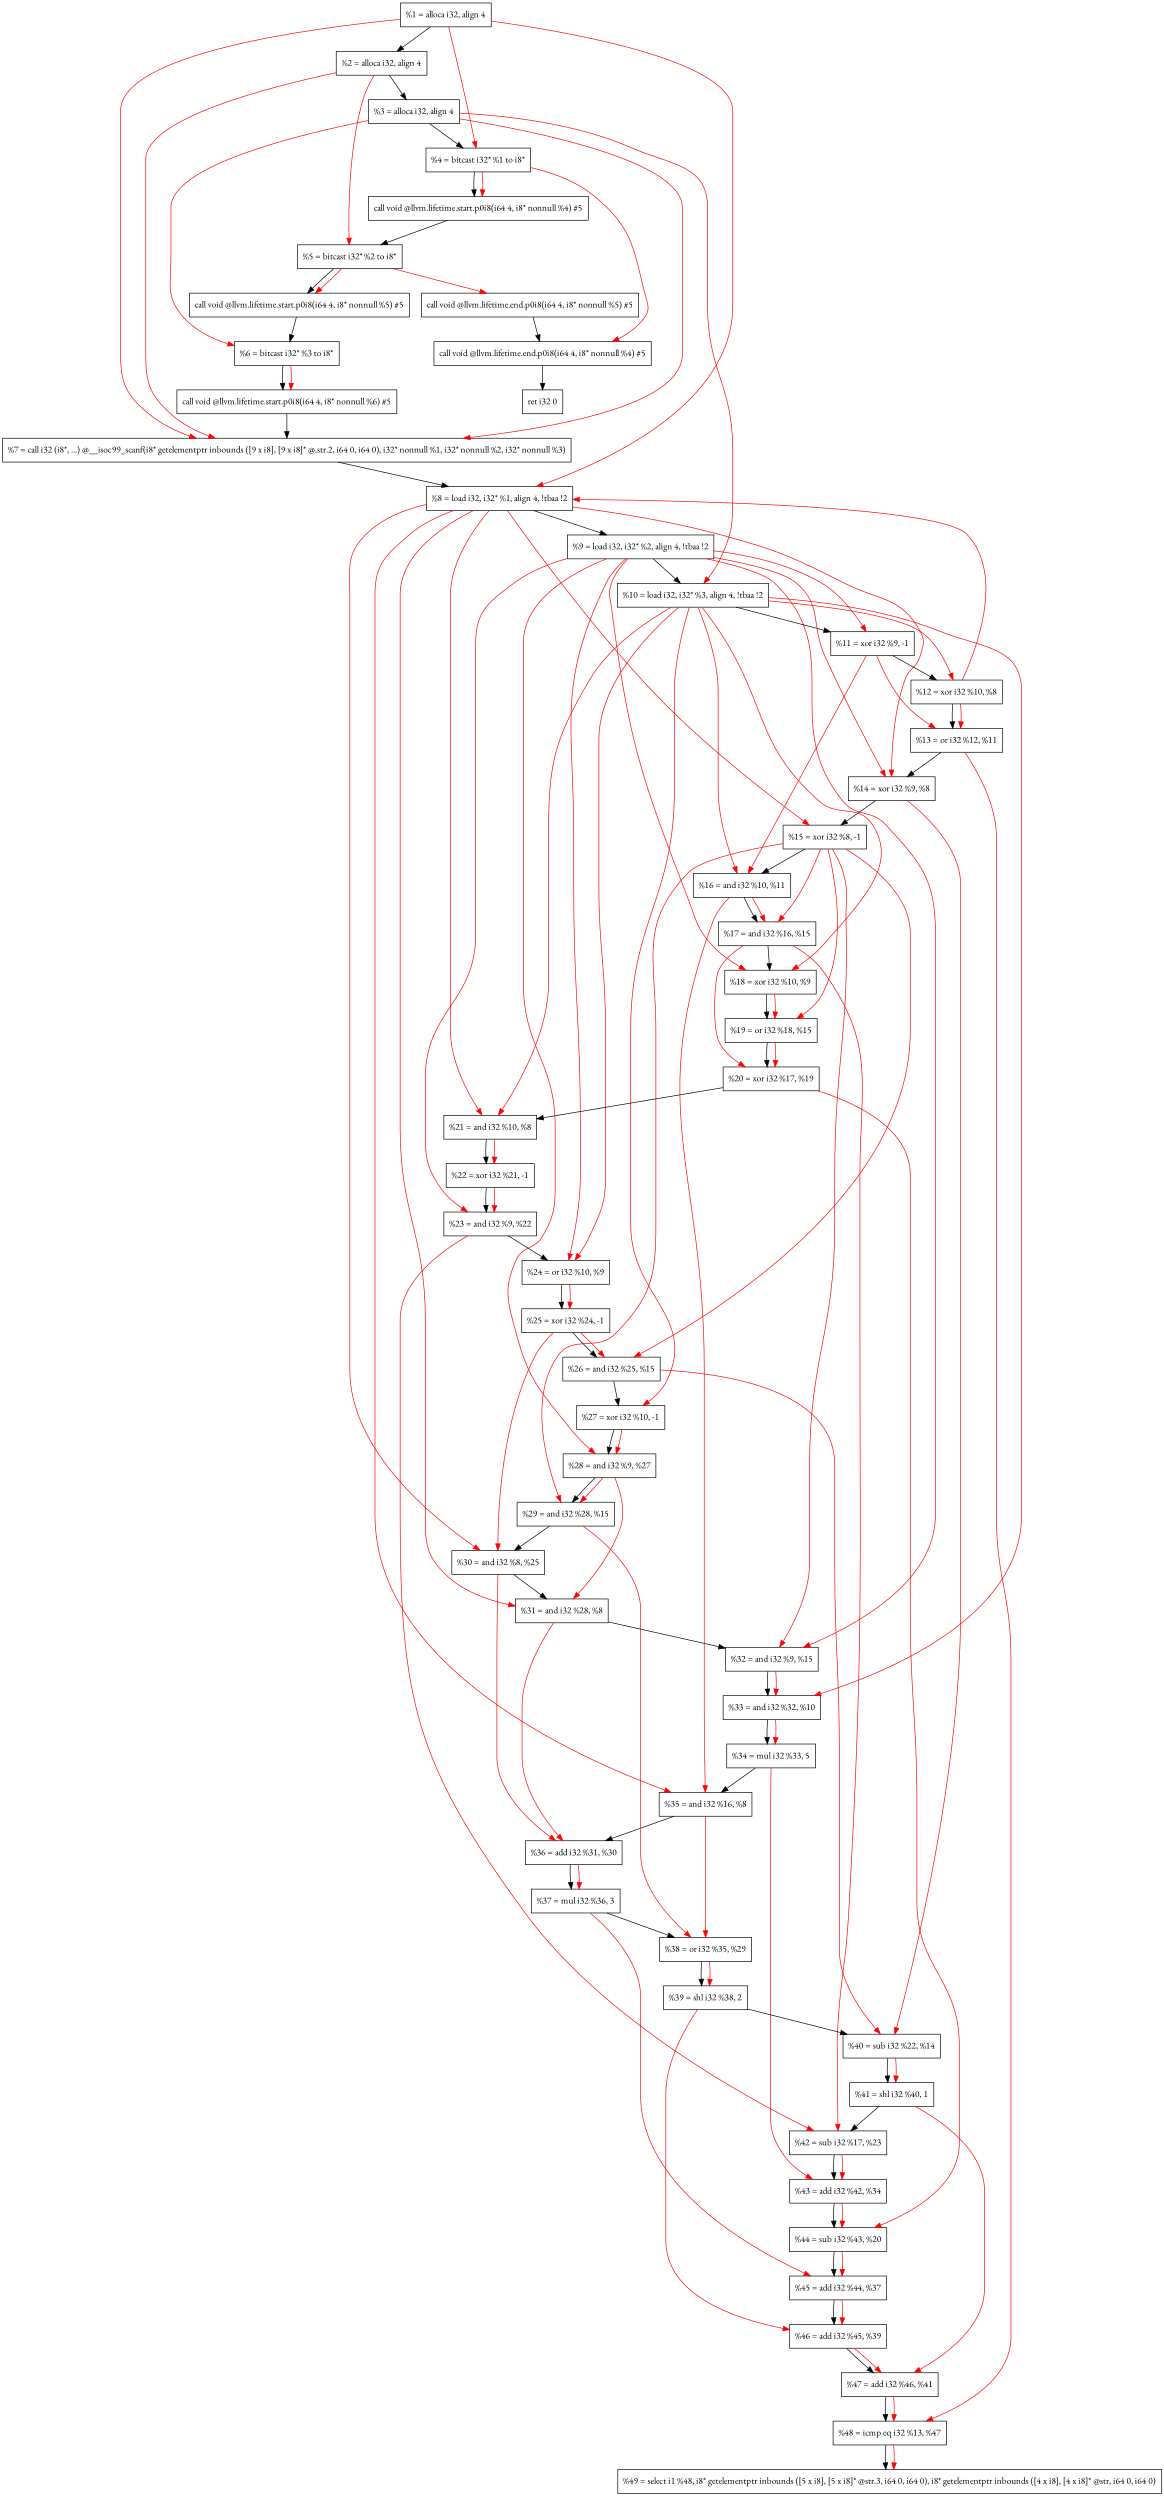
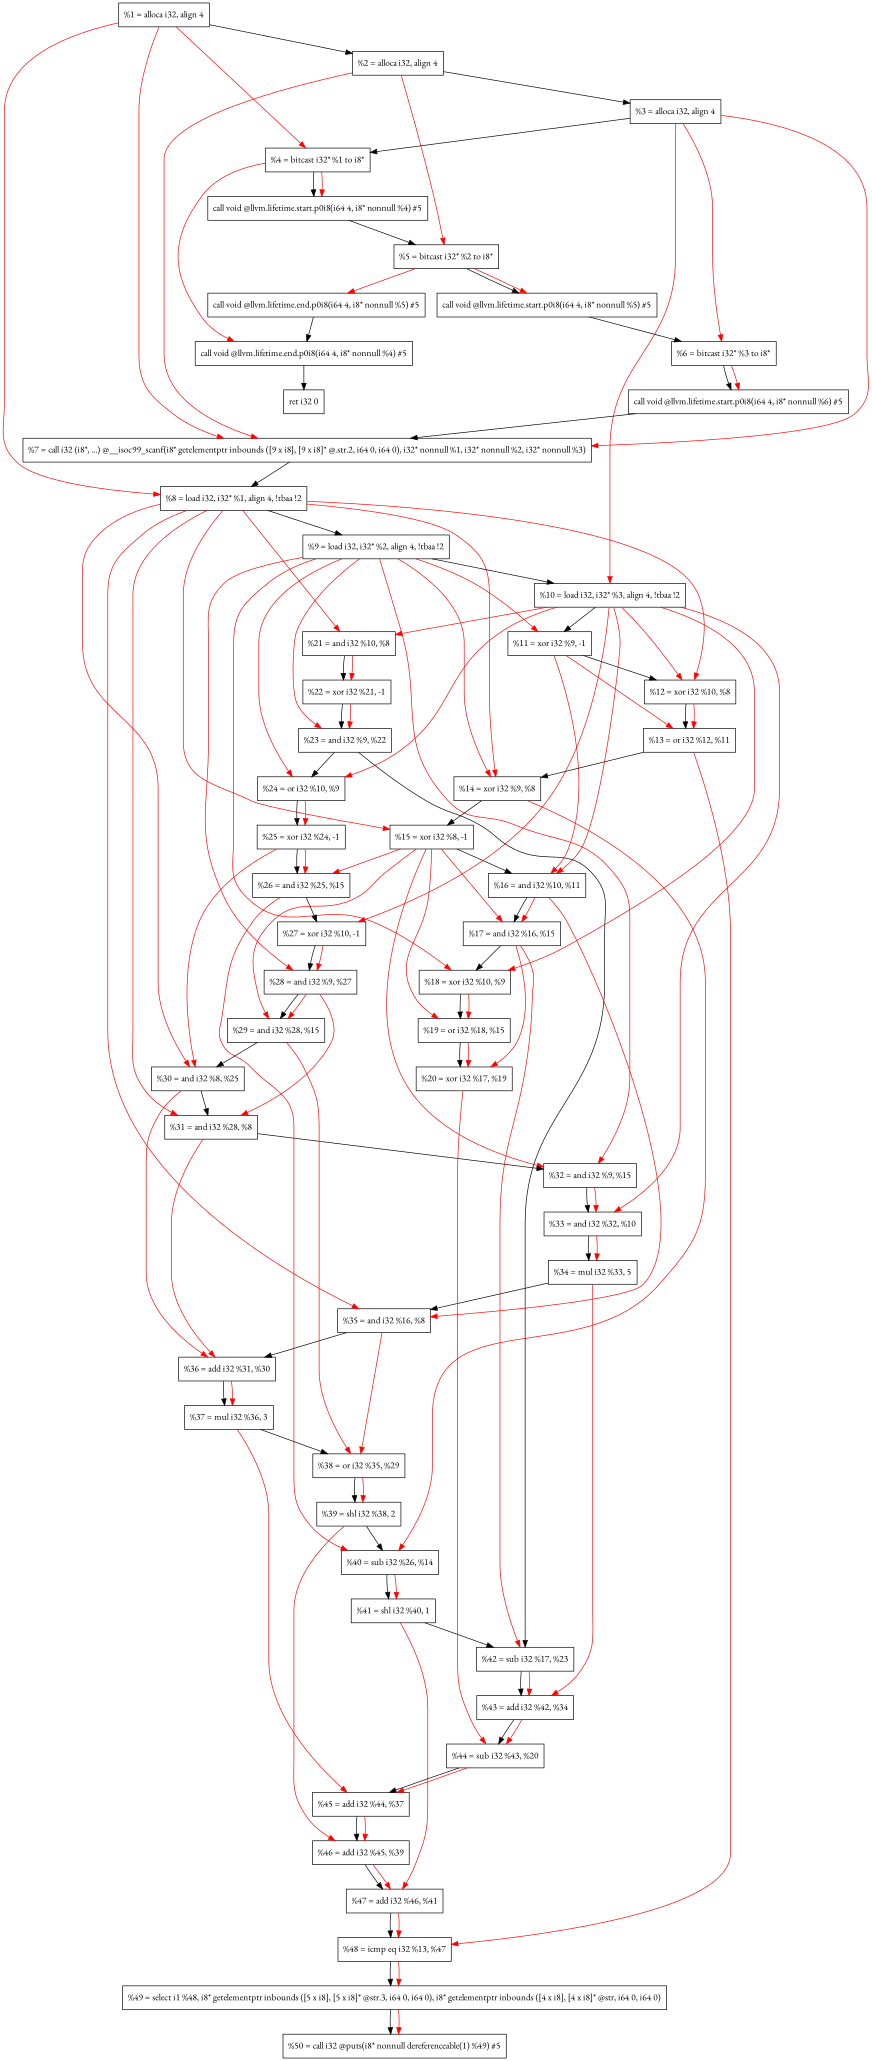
edge "%12 = xor i32 %10, %8" -> "%8 = load i32, i32* %1, align 4, !tbaa !2": reversed
edge "%20 = xor i32 %17, %19" -> "%21 = and i32 %10, %8": removed
edge "%23 = and i32 %9, %22" -> "%42 = sub i32 %17, %23": color red -> black
node "%50 = call i32 @puts(i8* nonnull dereferenceable(1) %49) #5": added
node "%40 = sub i32 %22, %14": label "%40 = sub i32 %22, %14" -> "%40 = sub i32 %26, %14"
